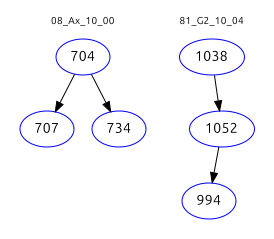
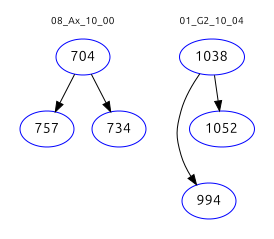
cluster "81_G2_10_04": label "81_G2_10_04" -> "01_G2_10_04"
node "707": label "707" -> "757"
edge "1052" -> "994": now "1038" -> "994"
